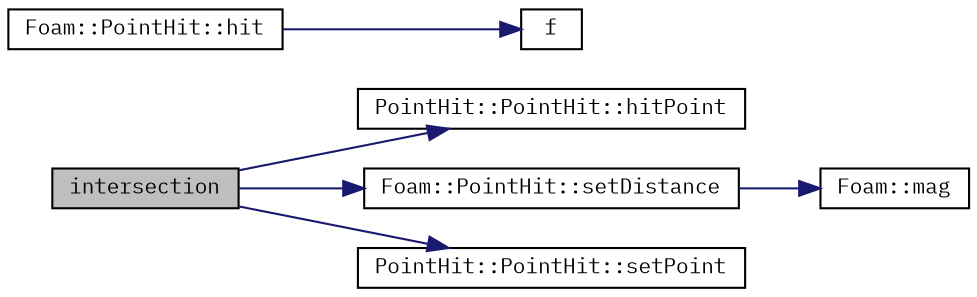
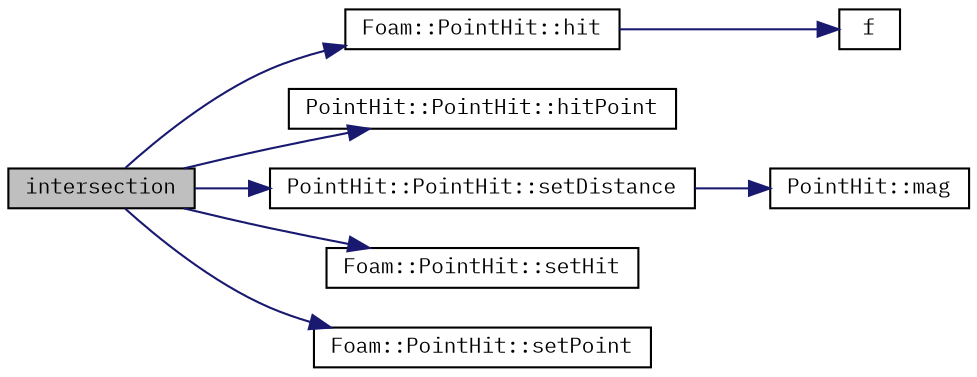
edge "intersection" -> "Foam::PointHit::hit": added
node "Foam::PointHit::setDistance": label "Foam::PointHit::setDistance" -> "PointHit::PointHit::setDistance"
node "Foam::mag": label "Foam::mag" -> "PointHit::mag"
node "Foam::PointHit::setHit": added
node "PointHit::PointHit::setPoint": label "PointHit::PointHit::setPoint" -> "Foam::PointHit::setPoint"
